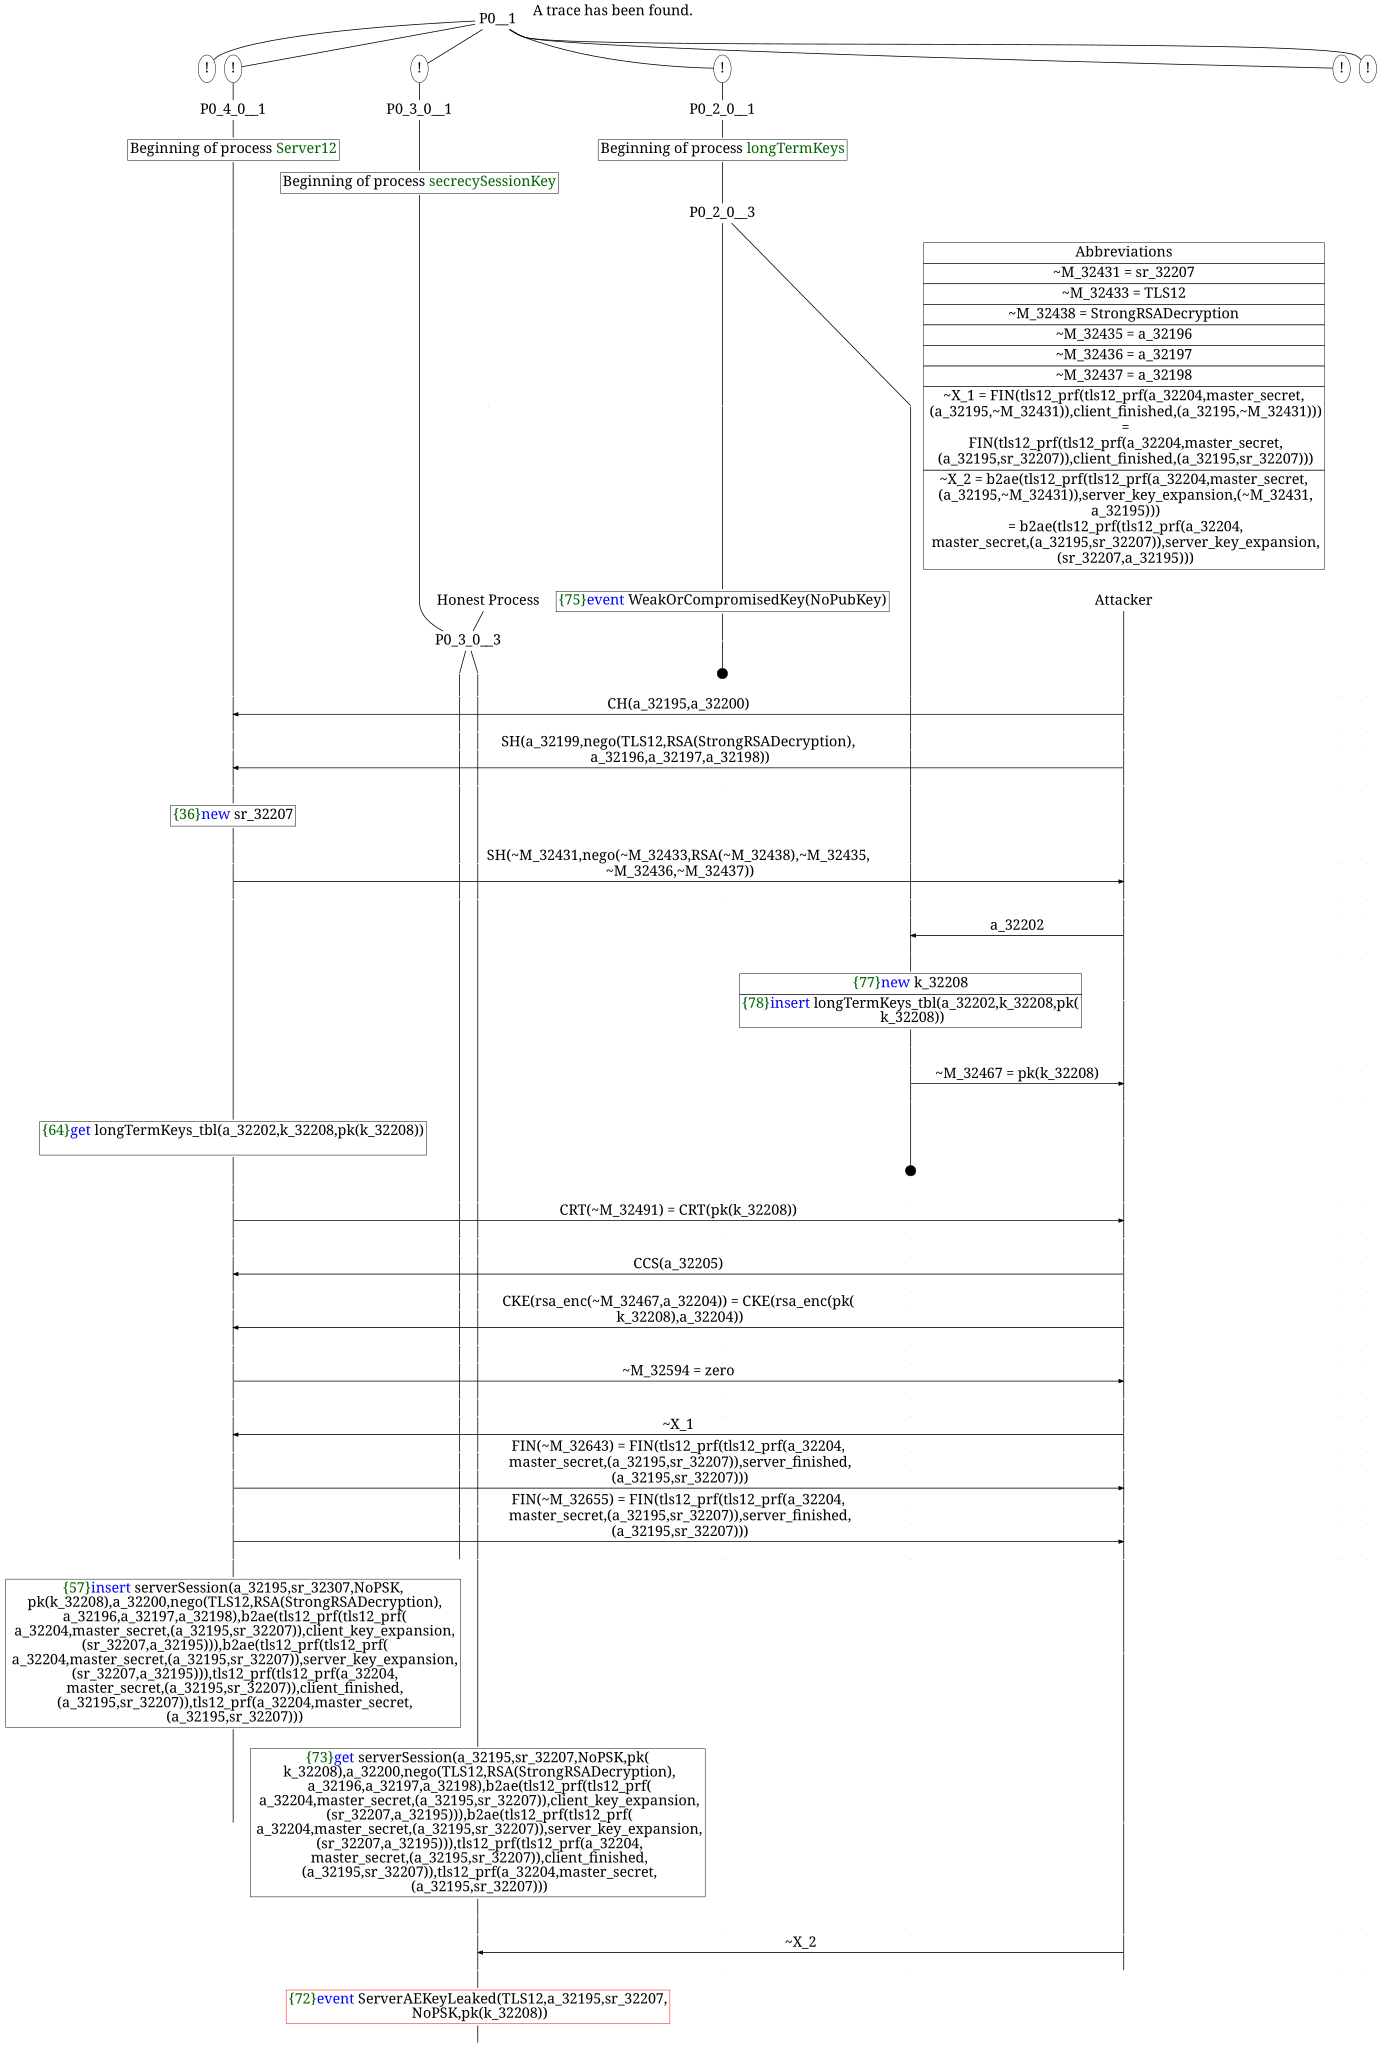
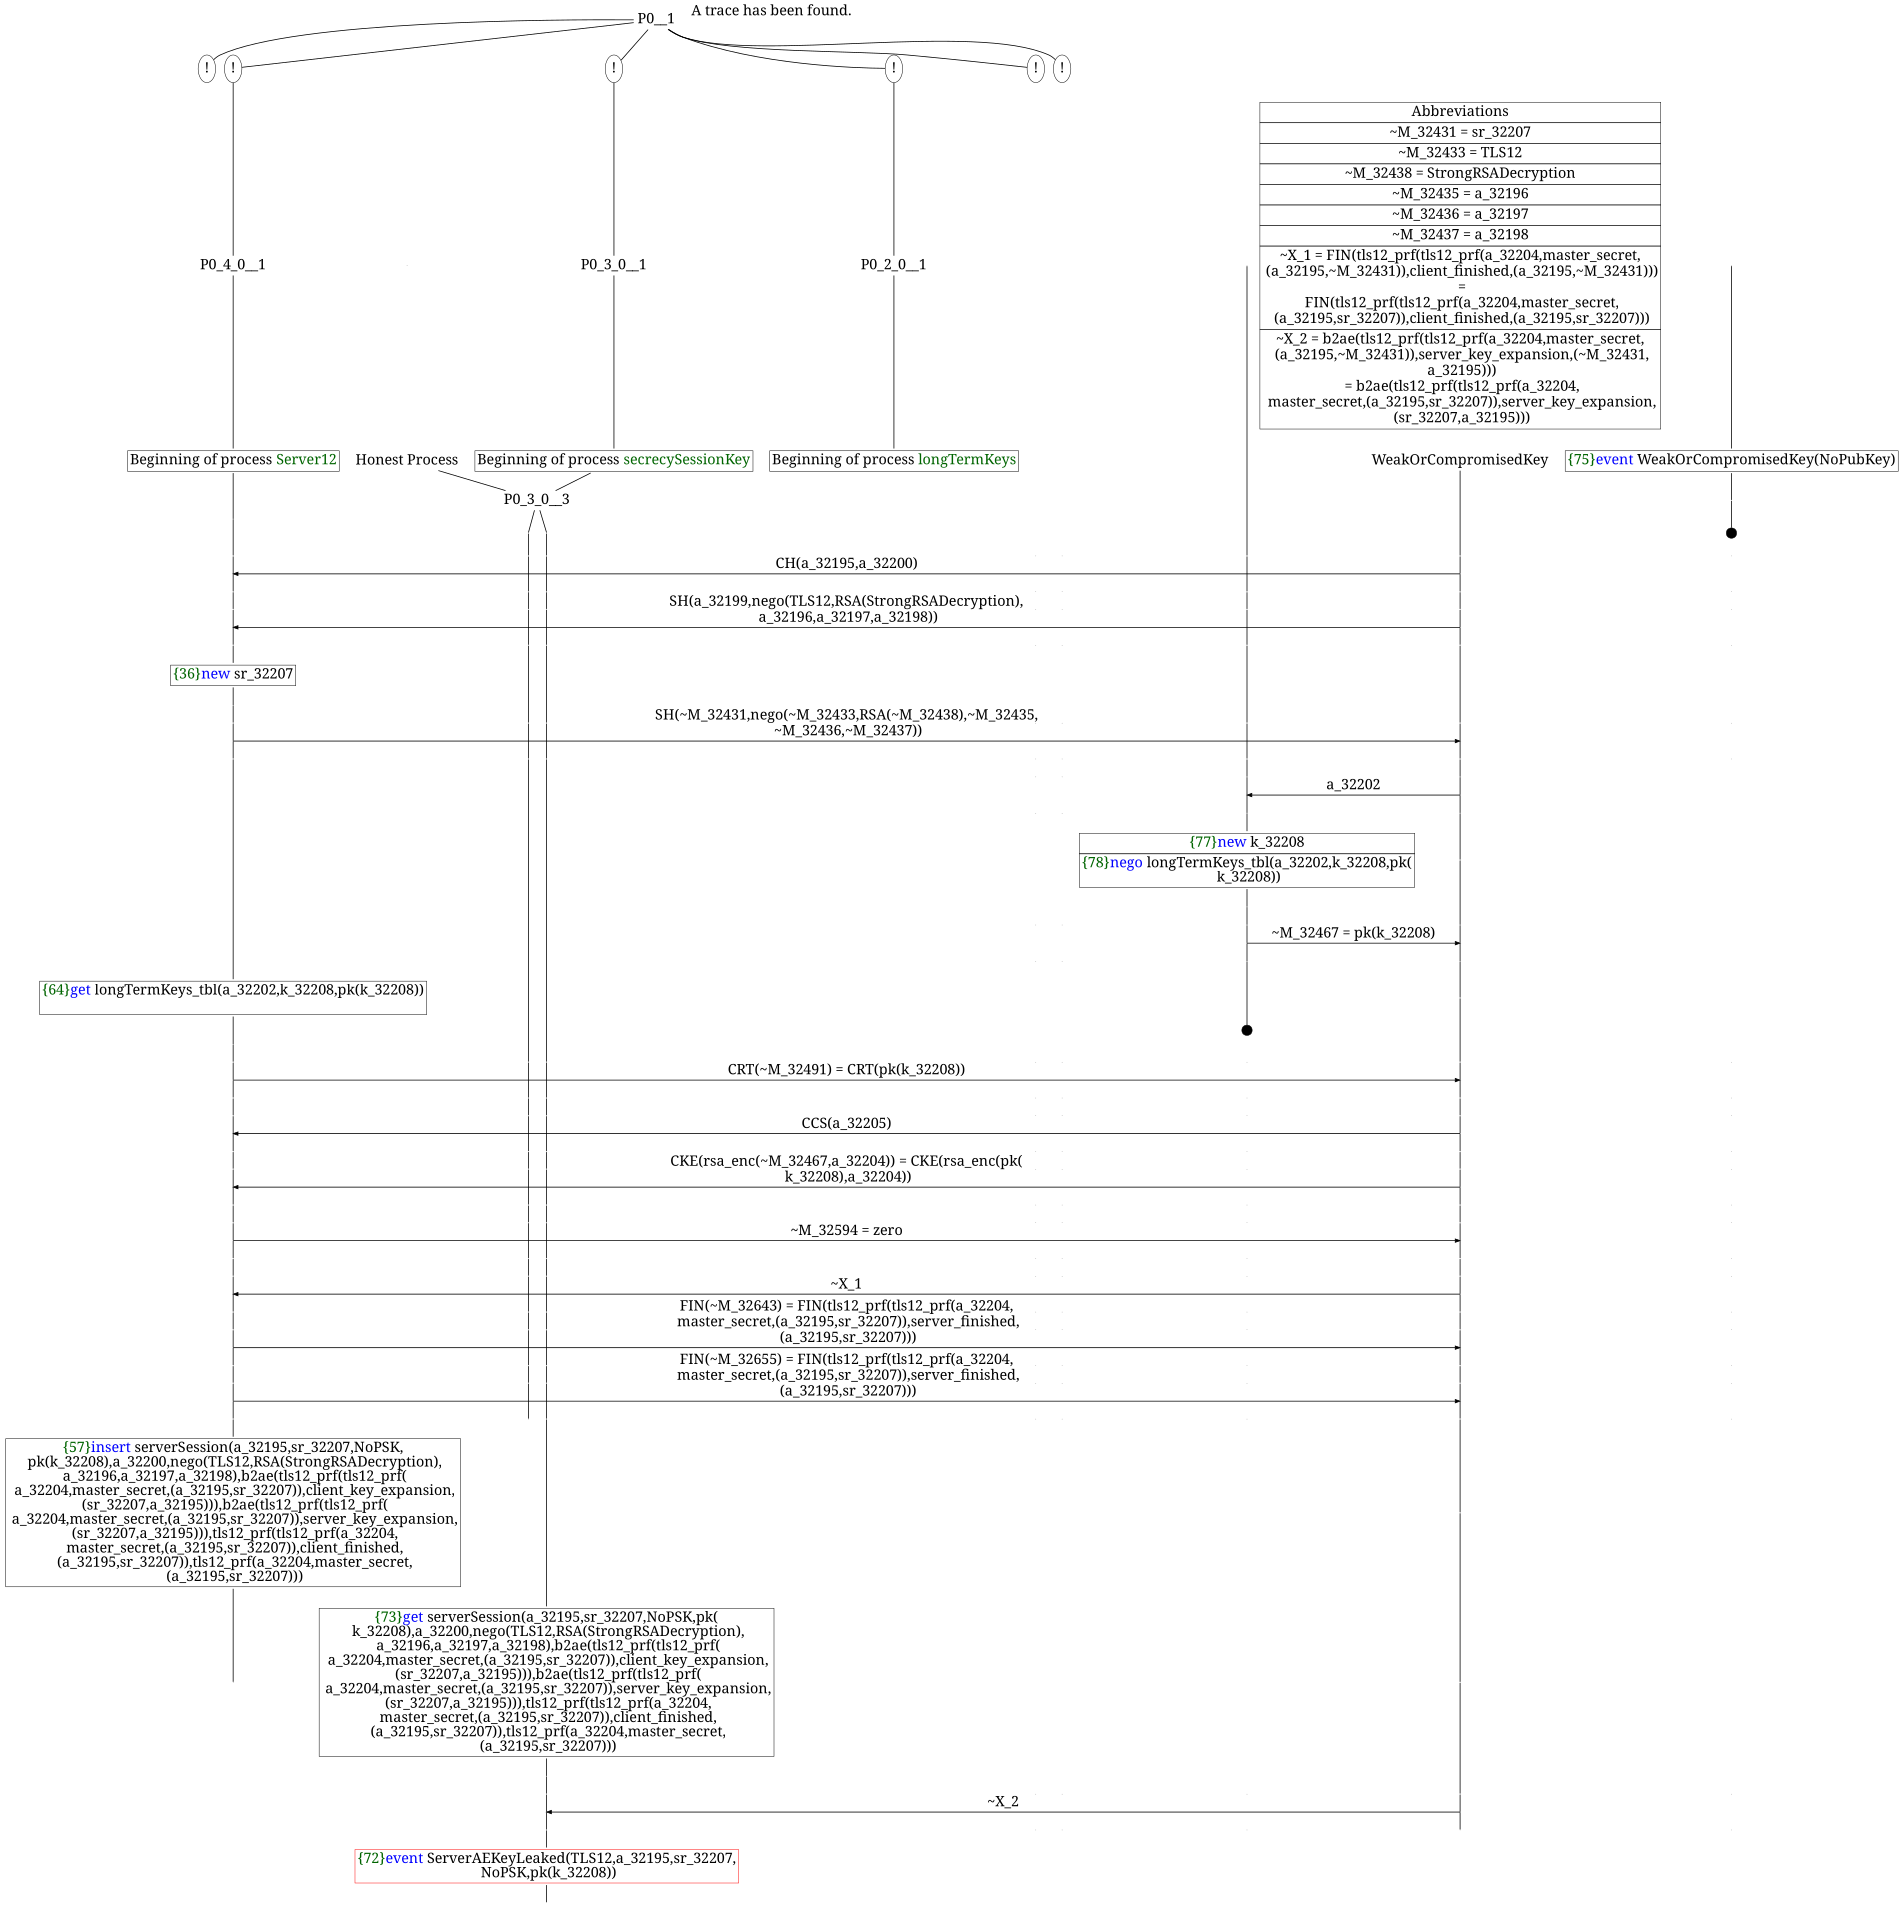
node "P0_2_0__3": removed
node "Attacker": label "Attacker" -> "WeakOrCompromisedKey"
node "{77}": text "insert" -> "nego"
node "{57}": text "serverSession(a_32195,sr_32307,NoPSK," -> "serverSession(a_32195,sr_32207,NoPSK,"
